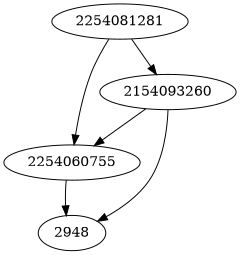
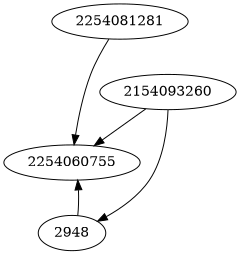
edge "2254081281" -> "2154093260": removed
edge "2254060755" -> "2948": reversed
